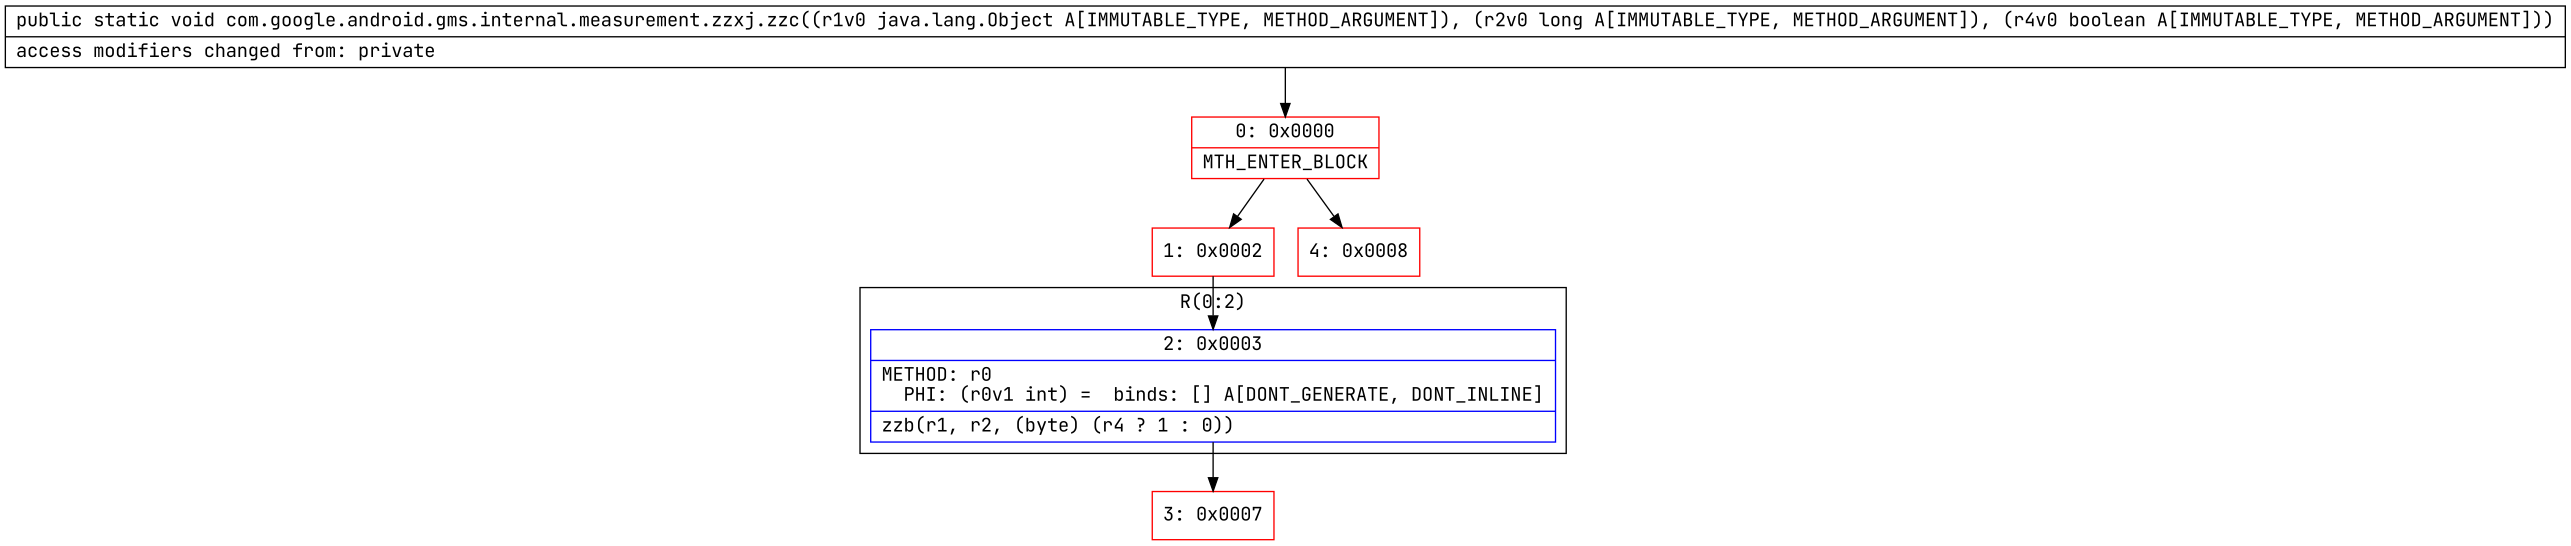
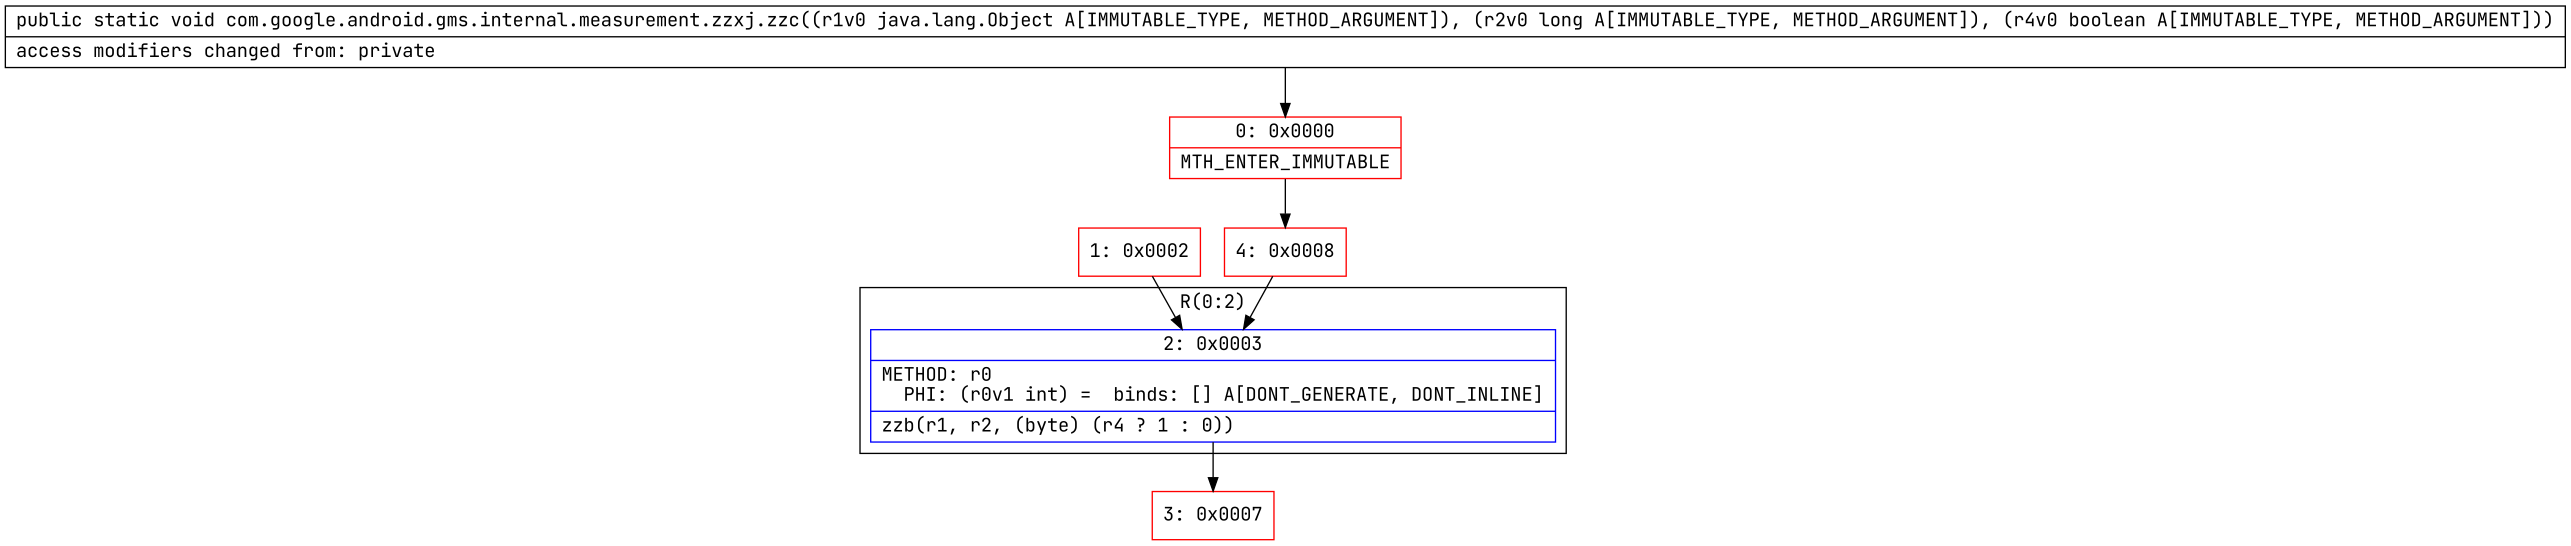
node "0: 0x0000": text "MTH_ENTER_BLOCK" -> "MTH_ENTER_IMMUTABLE"
edge "0: 0x0000" -> "1: 0x0002": removed
edge "4: 0x0008" -> "2: 0x0003": added
